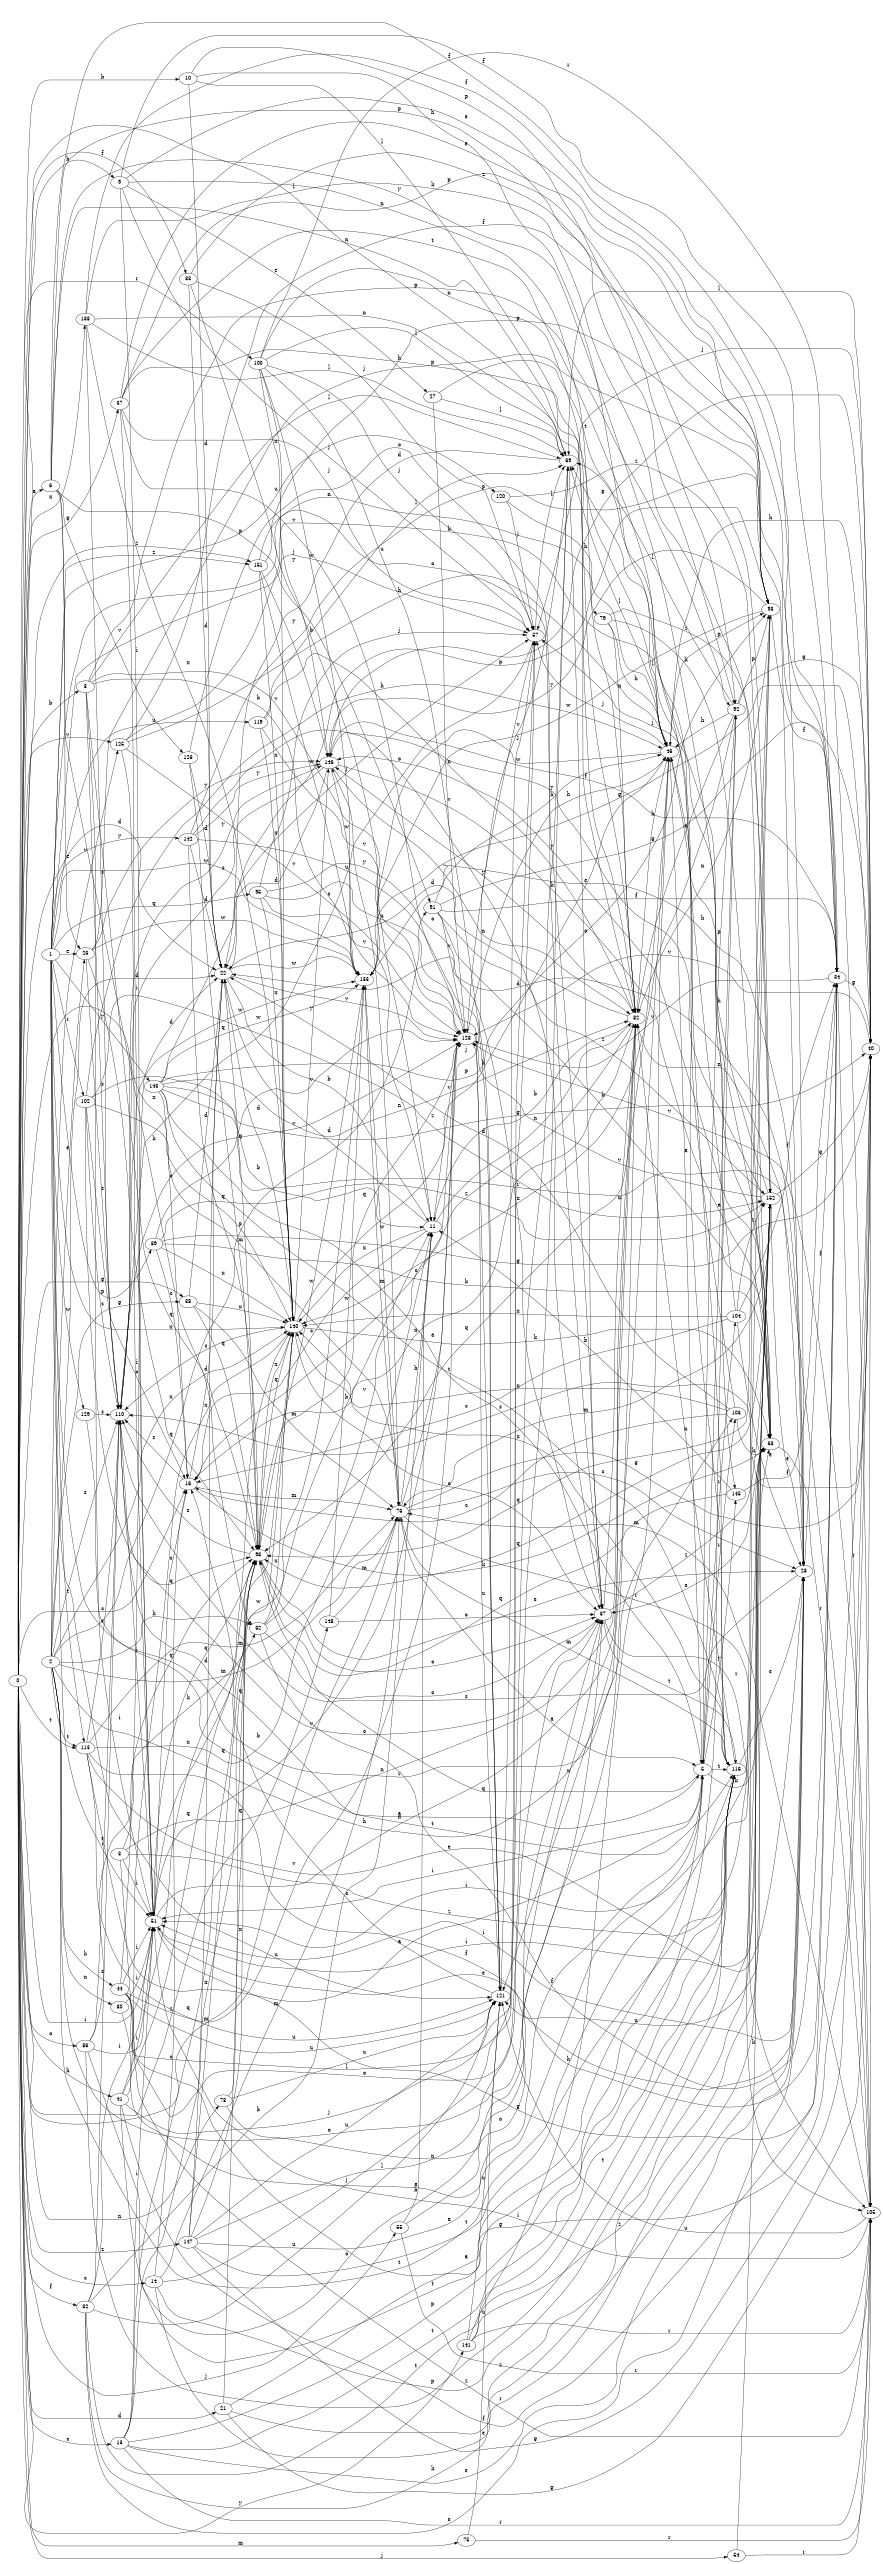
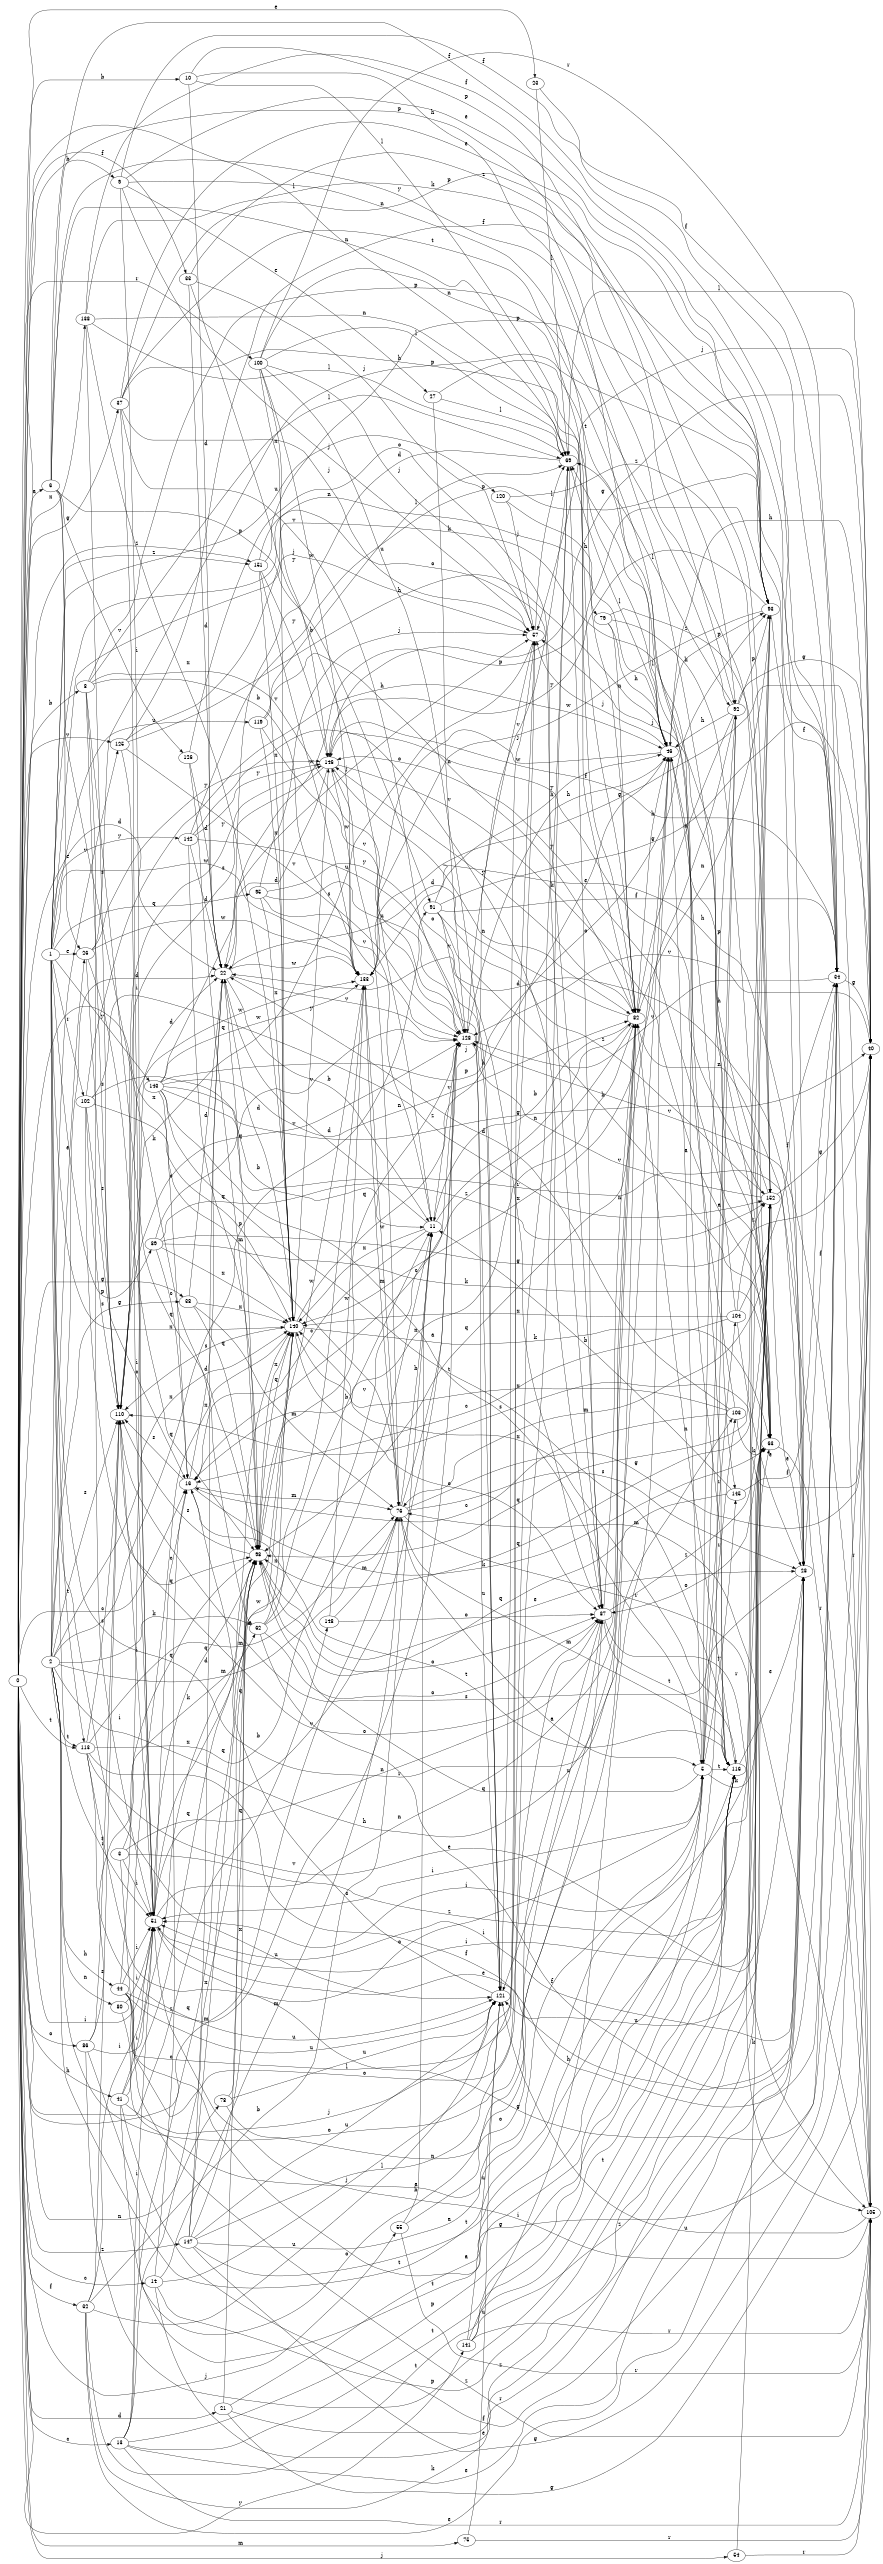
node "23": added
node "129": removed
edge "110" -> "116": now "16" -> "116"
edge "113" -> "5": label "a" -> "o"
